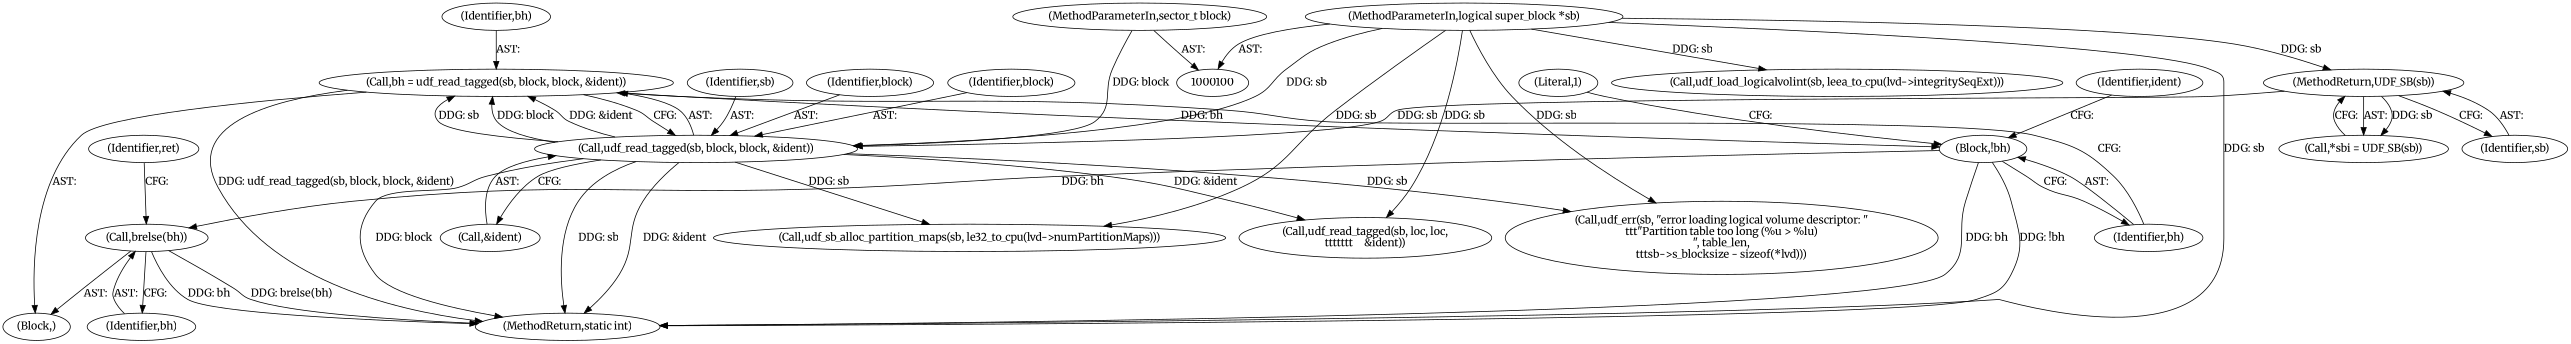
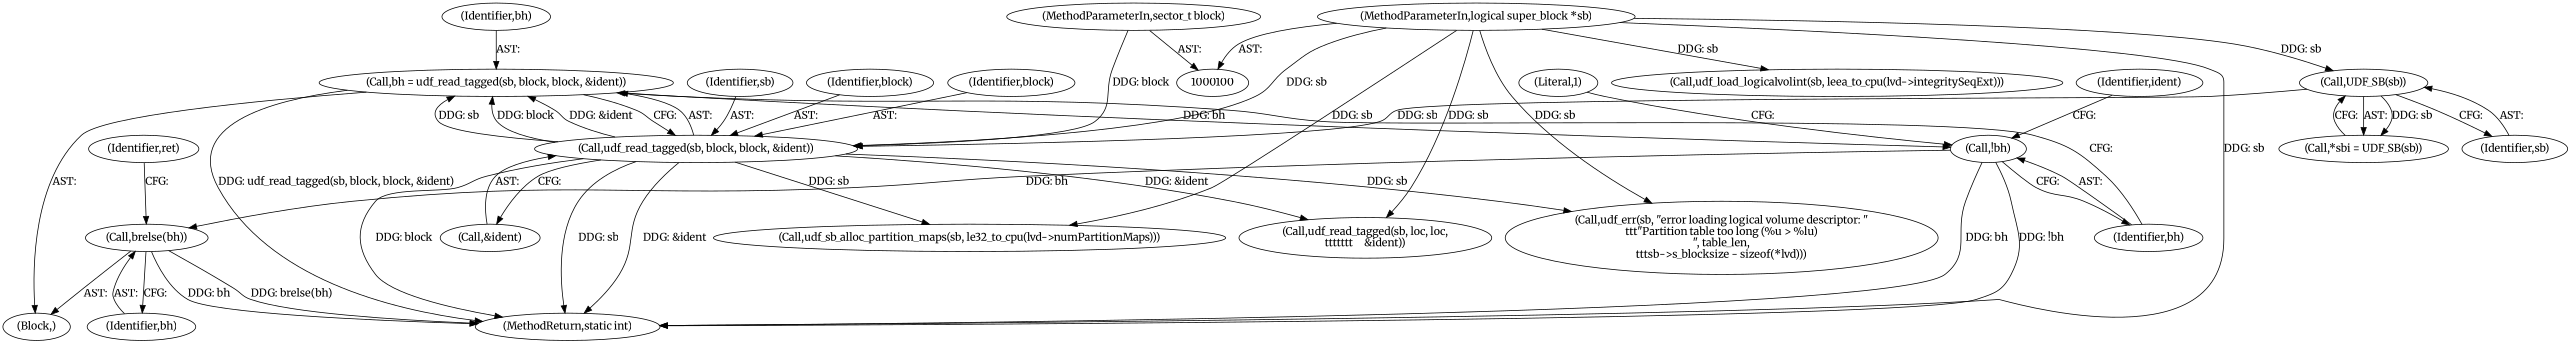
node "(MethodReturn,UDF_SB(sb))": label "(MethodReturn,UDF_SB(sb))" -> "(Call,UDF_SB(sb))"
node "(Block,!bh)": label "(Block,!bh)" -> "(Call,!bh)"
